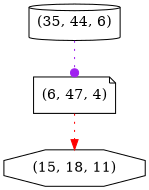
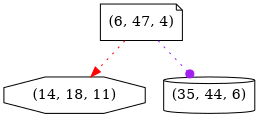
edge "(35, 44, 6)" -> "(6, 47, 4)": reversed
node "(15, 18, 11)": label "(15, 18, 11)" -> "(14, 18, 11)"
